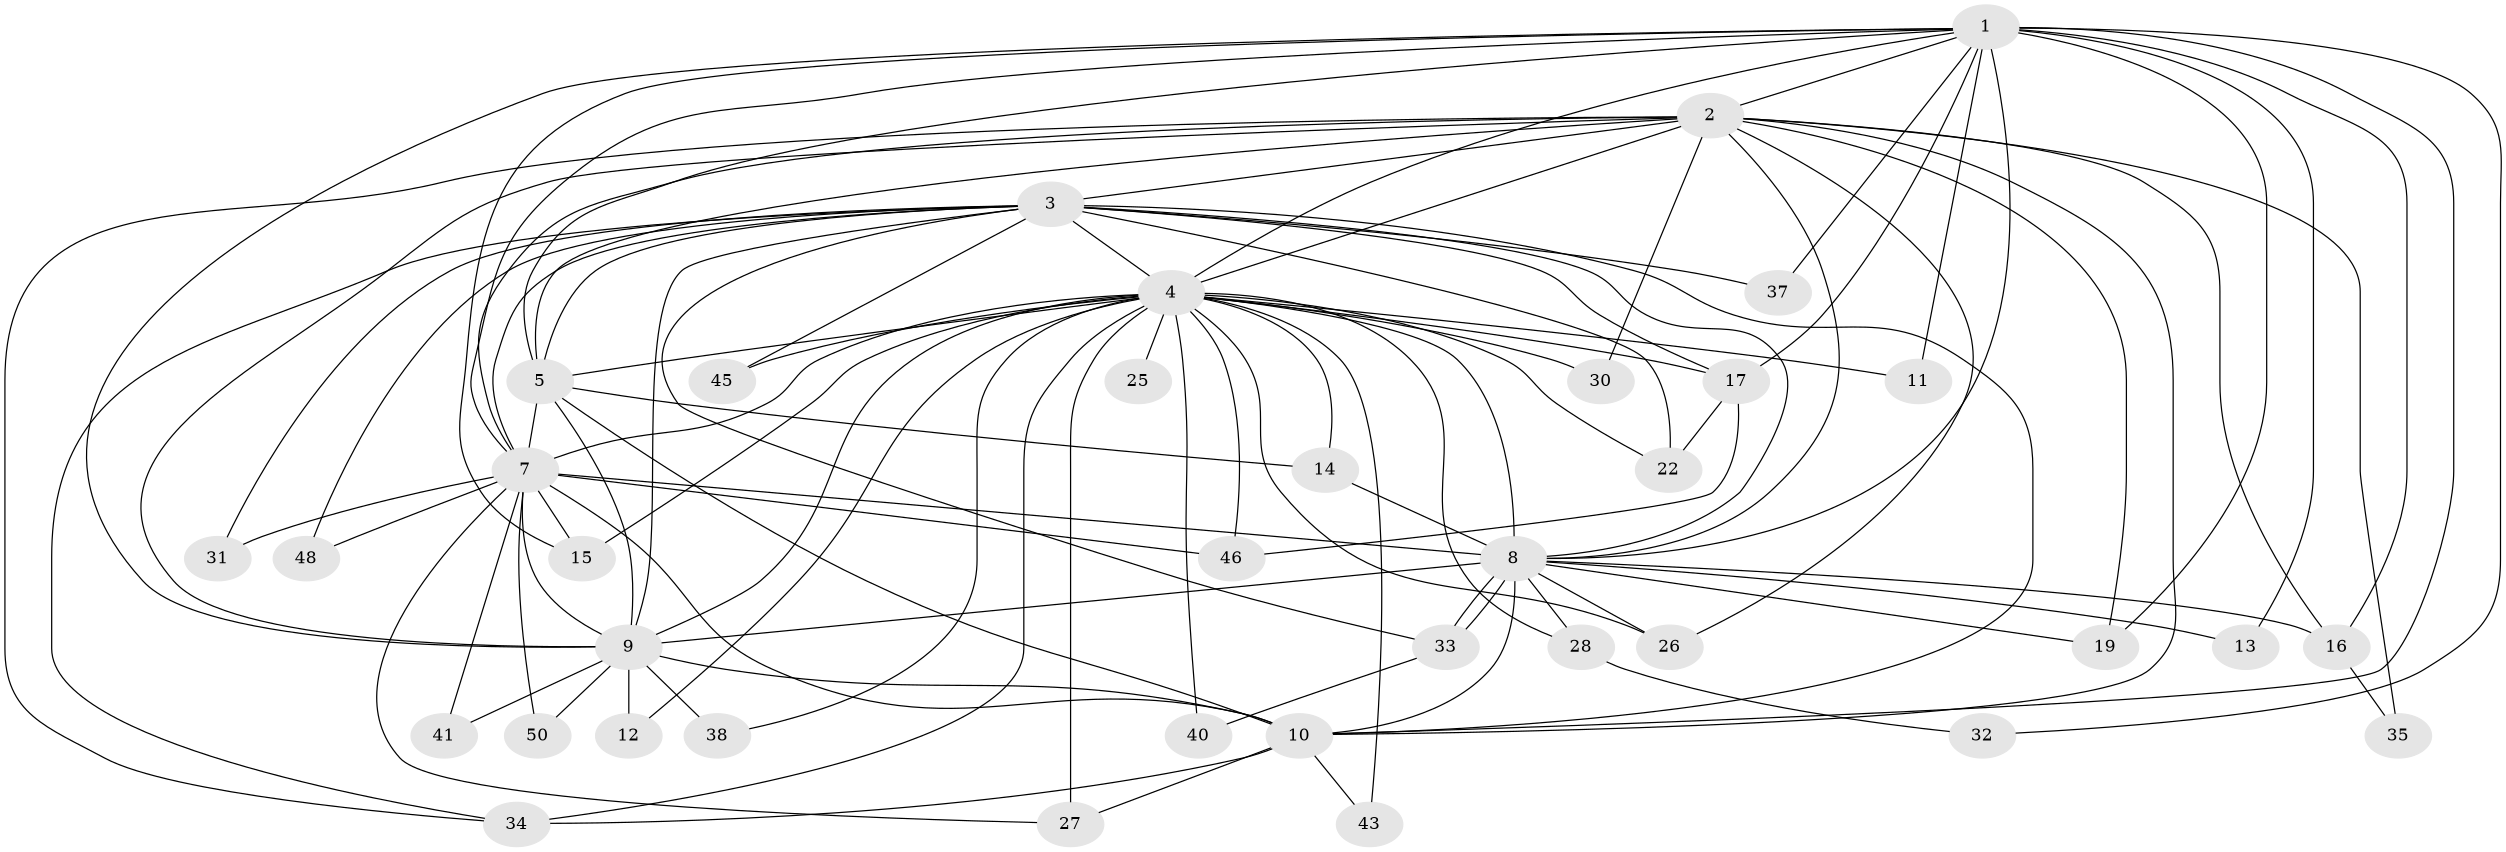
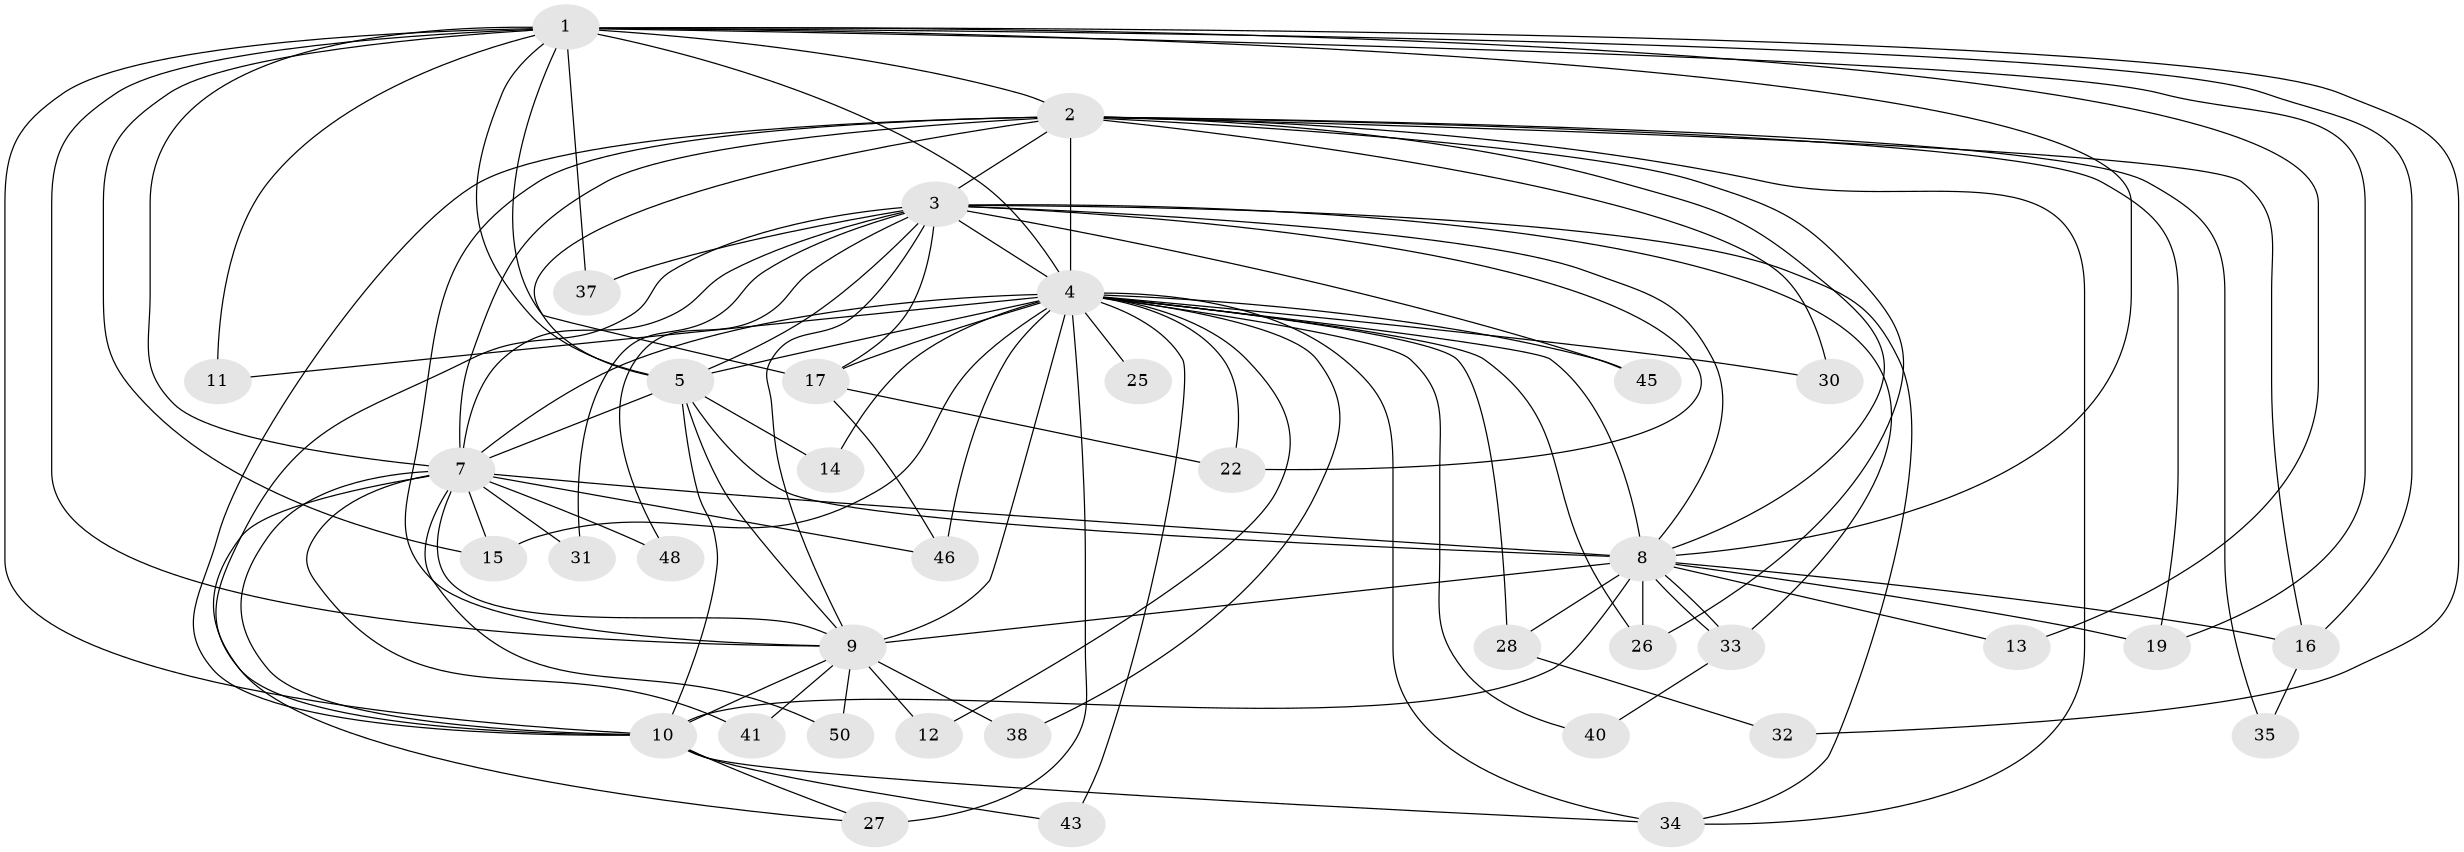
edge "14" -- "8": now "5" -- "8"
